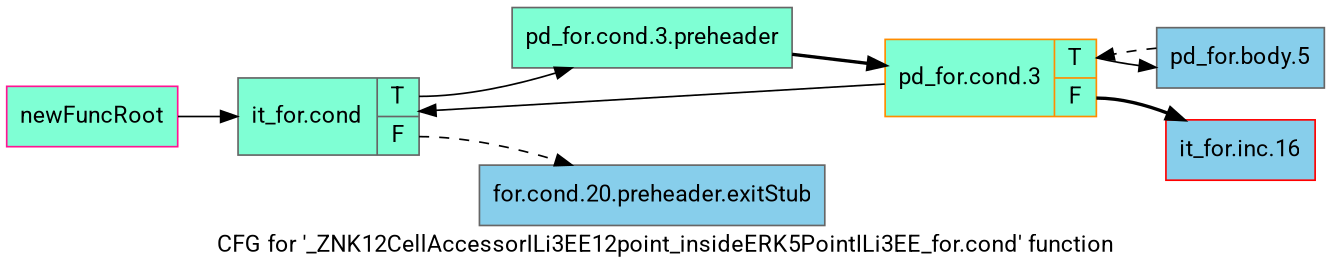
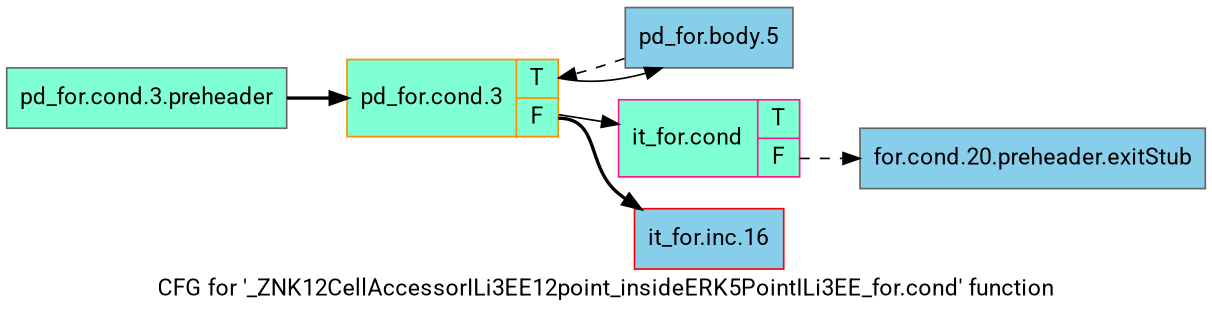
edge "it_for.cond" -> "pd_for.cond.3.preheader": removed
node "newFuncRoot": removed
node "it_for.cond": color gray40 -> deeppink
